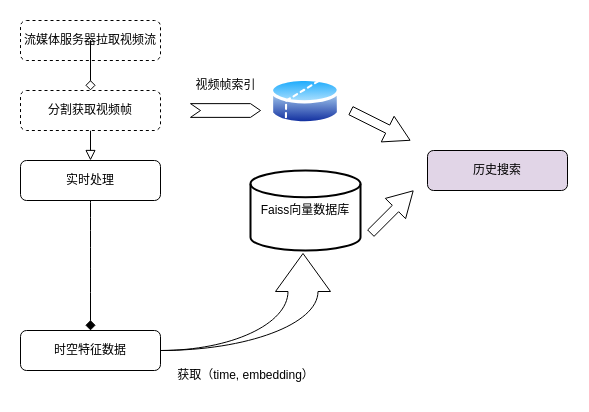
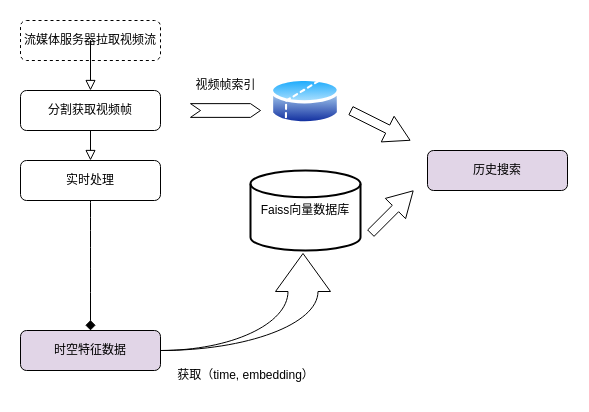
edge "流媒体服务器拉取视频流" -> "分割获取视频帧": arrowhead diamond -> block
node "分割获取视频帧": style dashed -> solid
node "时空特征数据": fillcolor #ffffff -> #e1d5e7
